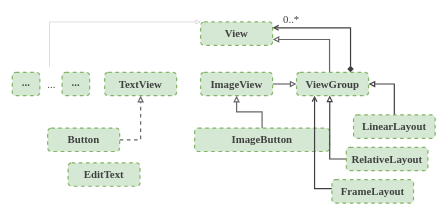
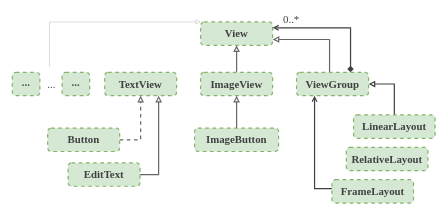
edge "ImageView" -> "ViewGroup": now "ImageView" -> "View"
edge "RelativeLayout" -> "ViewGroup": removed
node "ImageButton": size 135x23 -> 84x23
edge "EditText" -> "TextView": added
